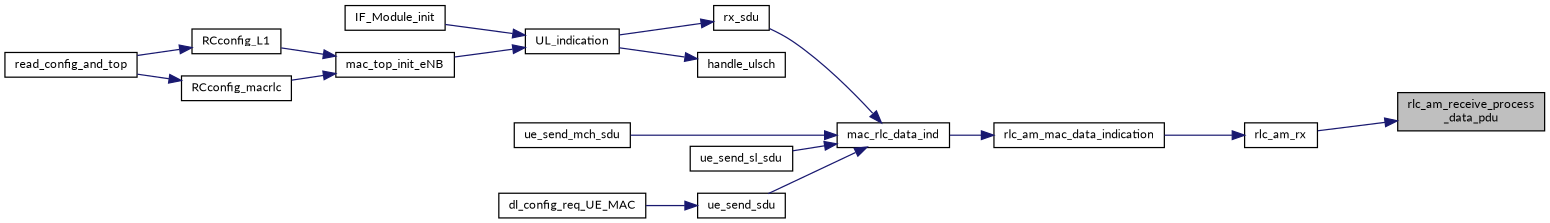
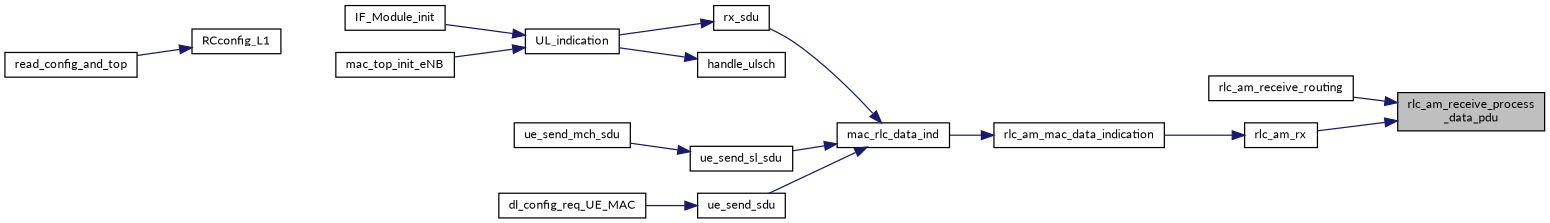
edge "RCconfig_L1" -> "mac_top_init_eNB": removed
node "RCconfig_macrlc": removed
node "rlc_am_receive_routing": added
edge "ue_send_mch_sdu" -> "mac_rlc_data_ind": now "ue_send_mch_sdu" -> "ue_send_sl_sdu"
